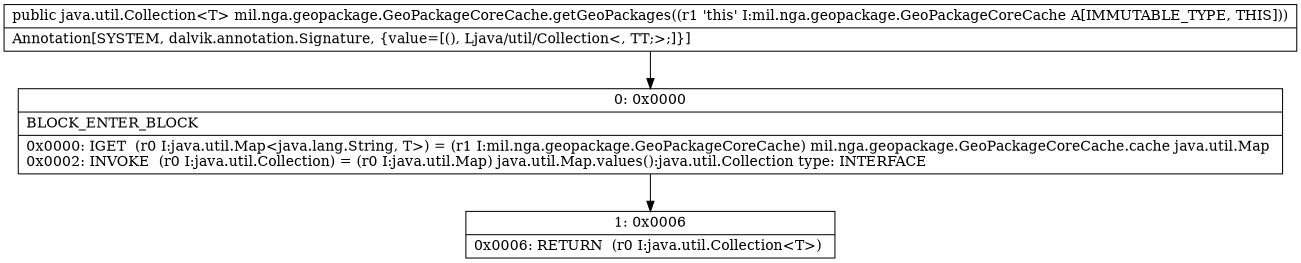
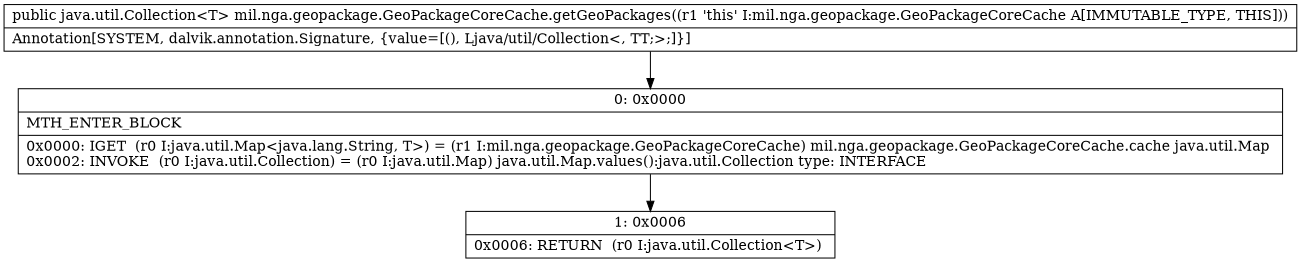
node "0: 0x0000": text "BLOCK_ENTER_BLOCK" -> "MTH_ENTER_BLOCK"
